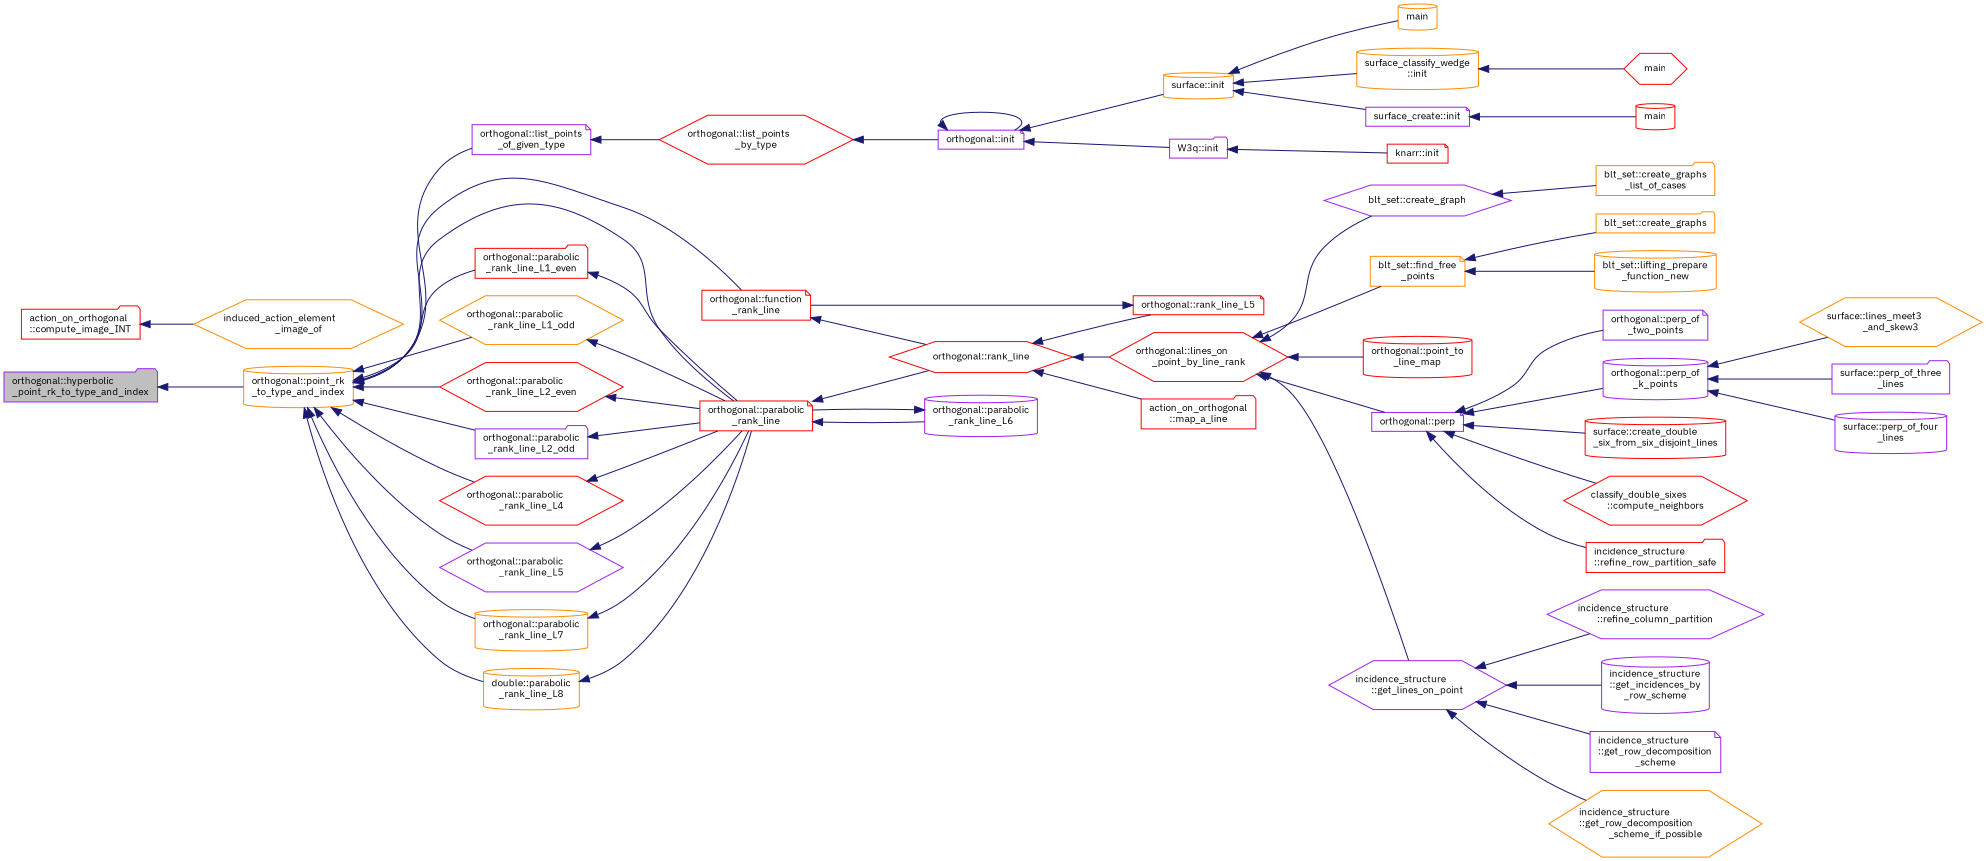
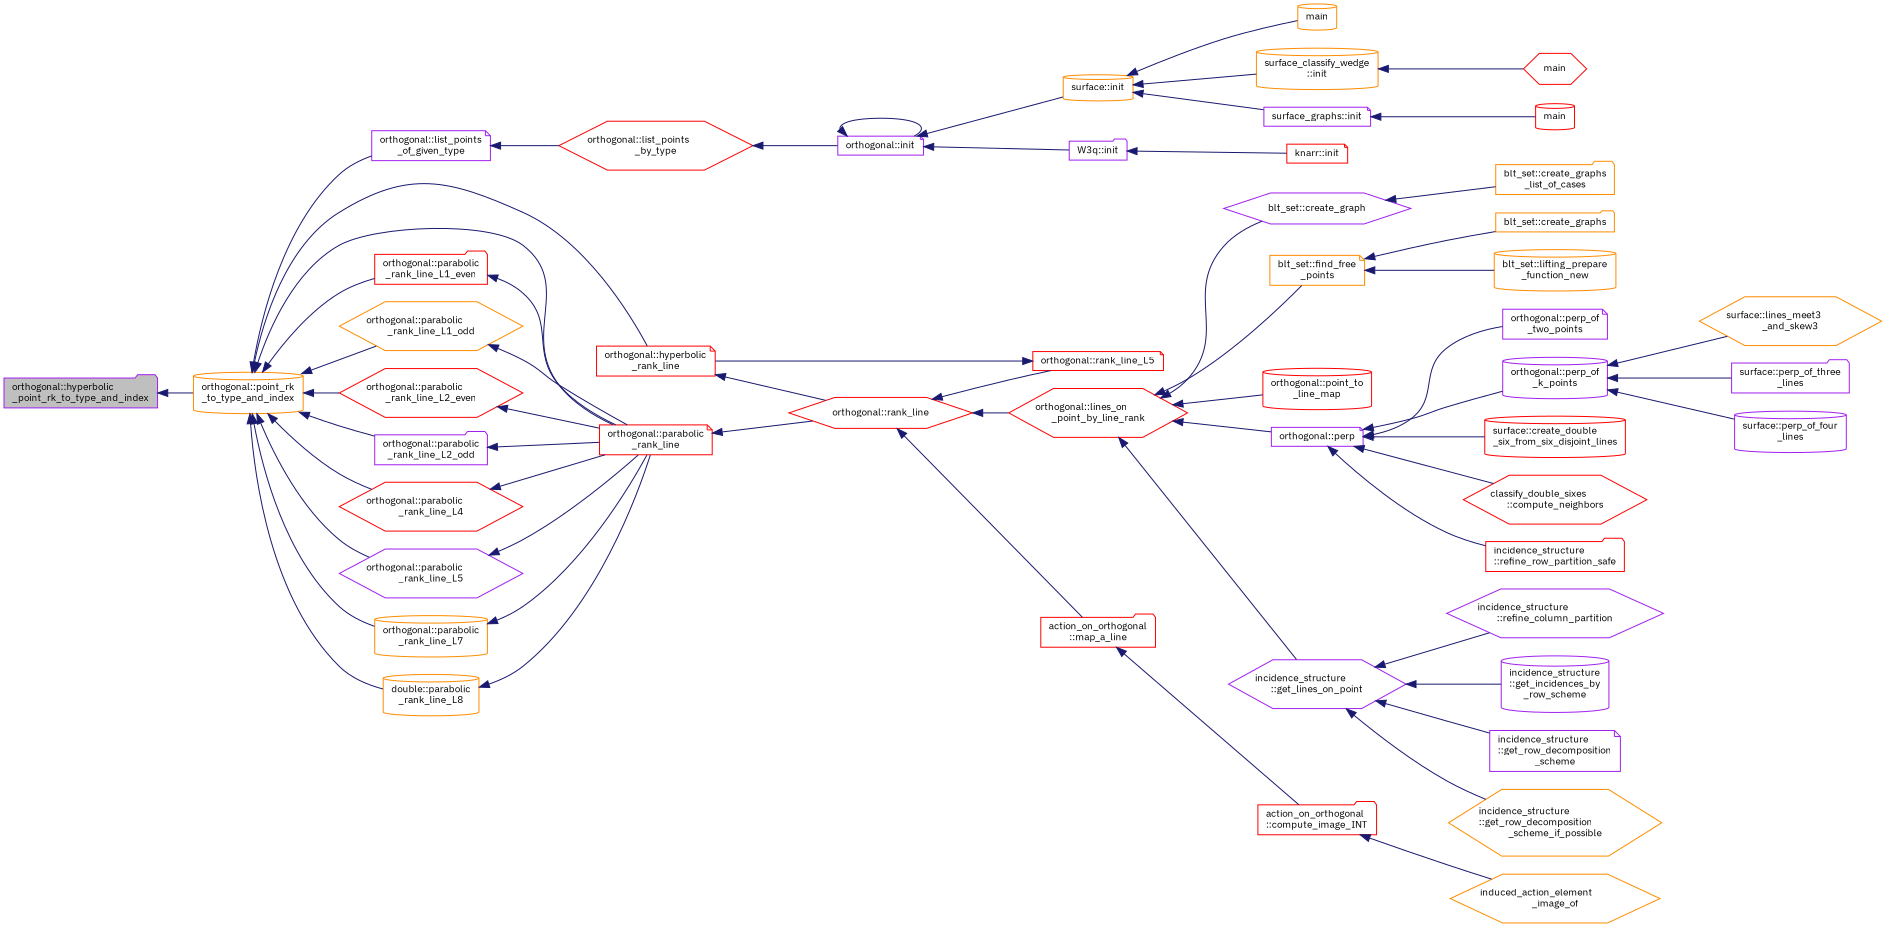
node "surface_create::init": label "surface_create::init" -> "surface_graphs::init"
node "orthogonal::function _rank_line": label "orthogonal::function _rank_line" -> "orthogonal::hyperbolic _rank_line"
node "orthogonal::parabolic _rank_line_L6": removed
edge "action_on_orthogonal ::compute_image_INT" -> "action_on_orthogonal ::map_a_line": added
